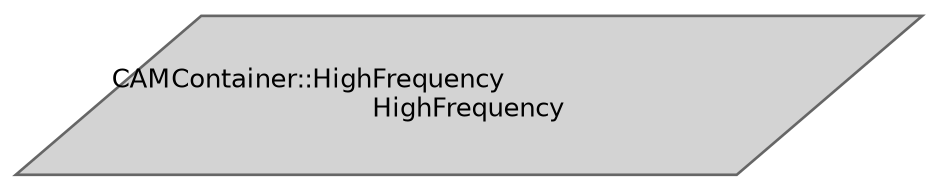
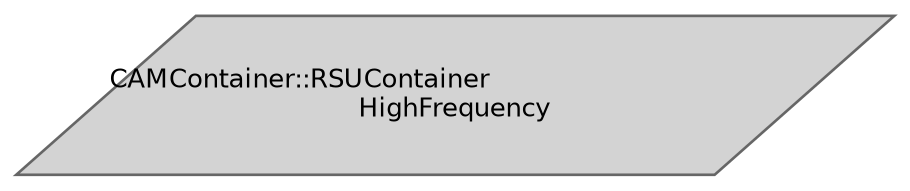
node "CAMContainer::HighFrequency HighFrequency": label "CAMContainer::HighFrequency HighFrequency" -> "CAMContainer::RSUContainer HighFrequency"
